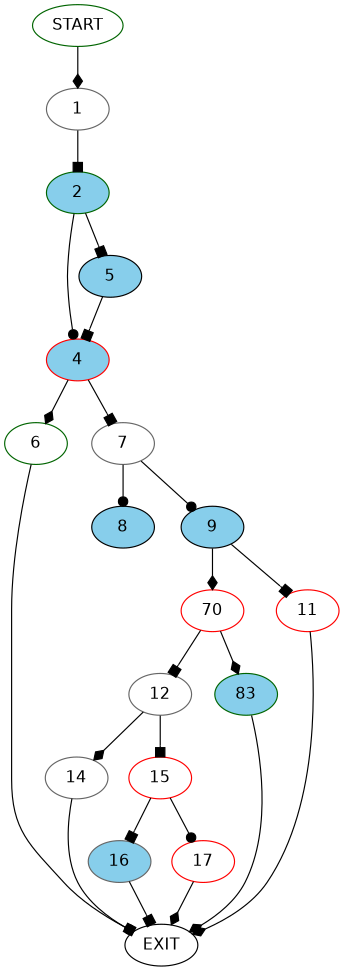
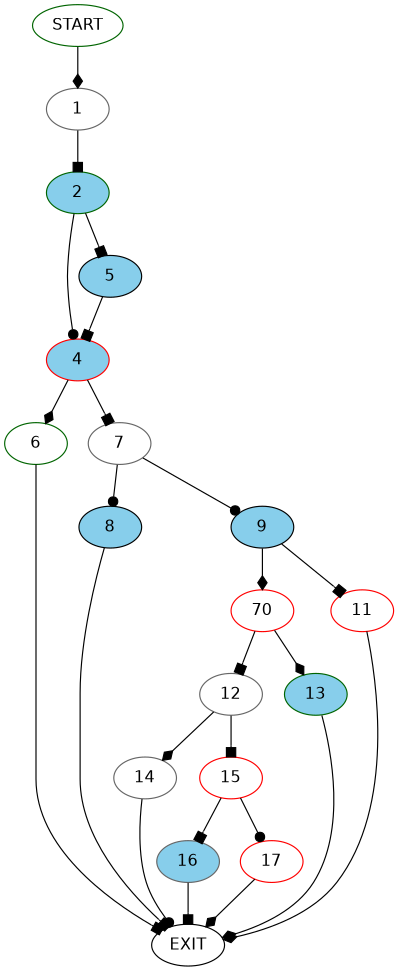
node "83": label "83" -> "13"
edge "8" -> "EXIT": added
